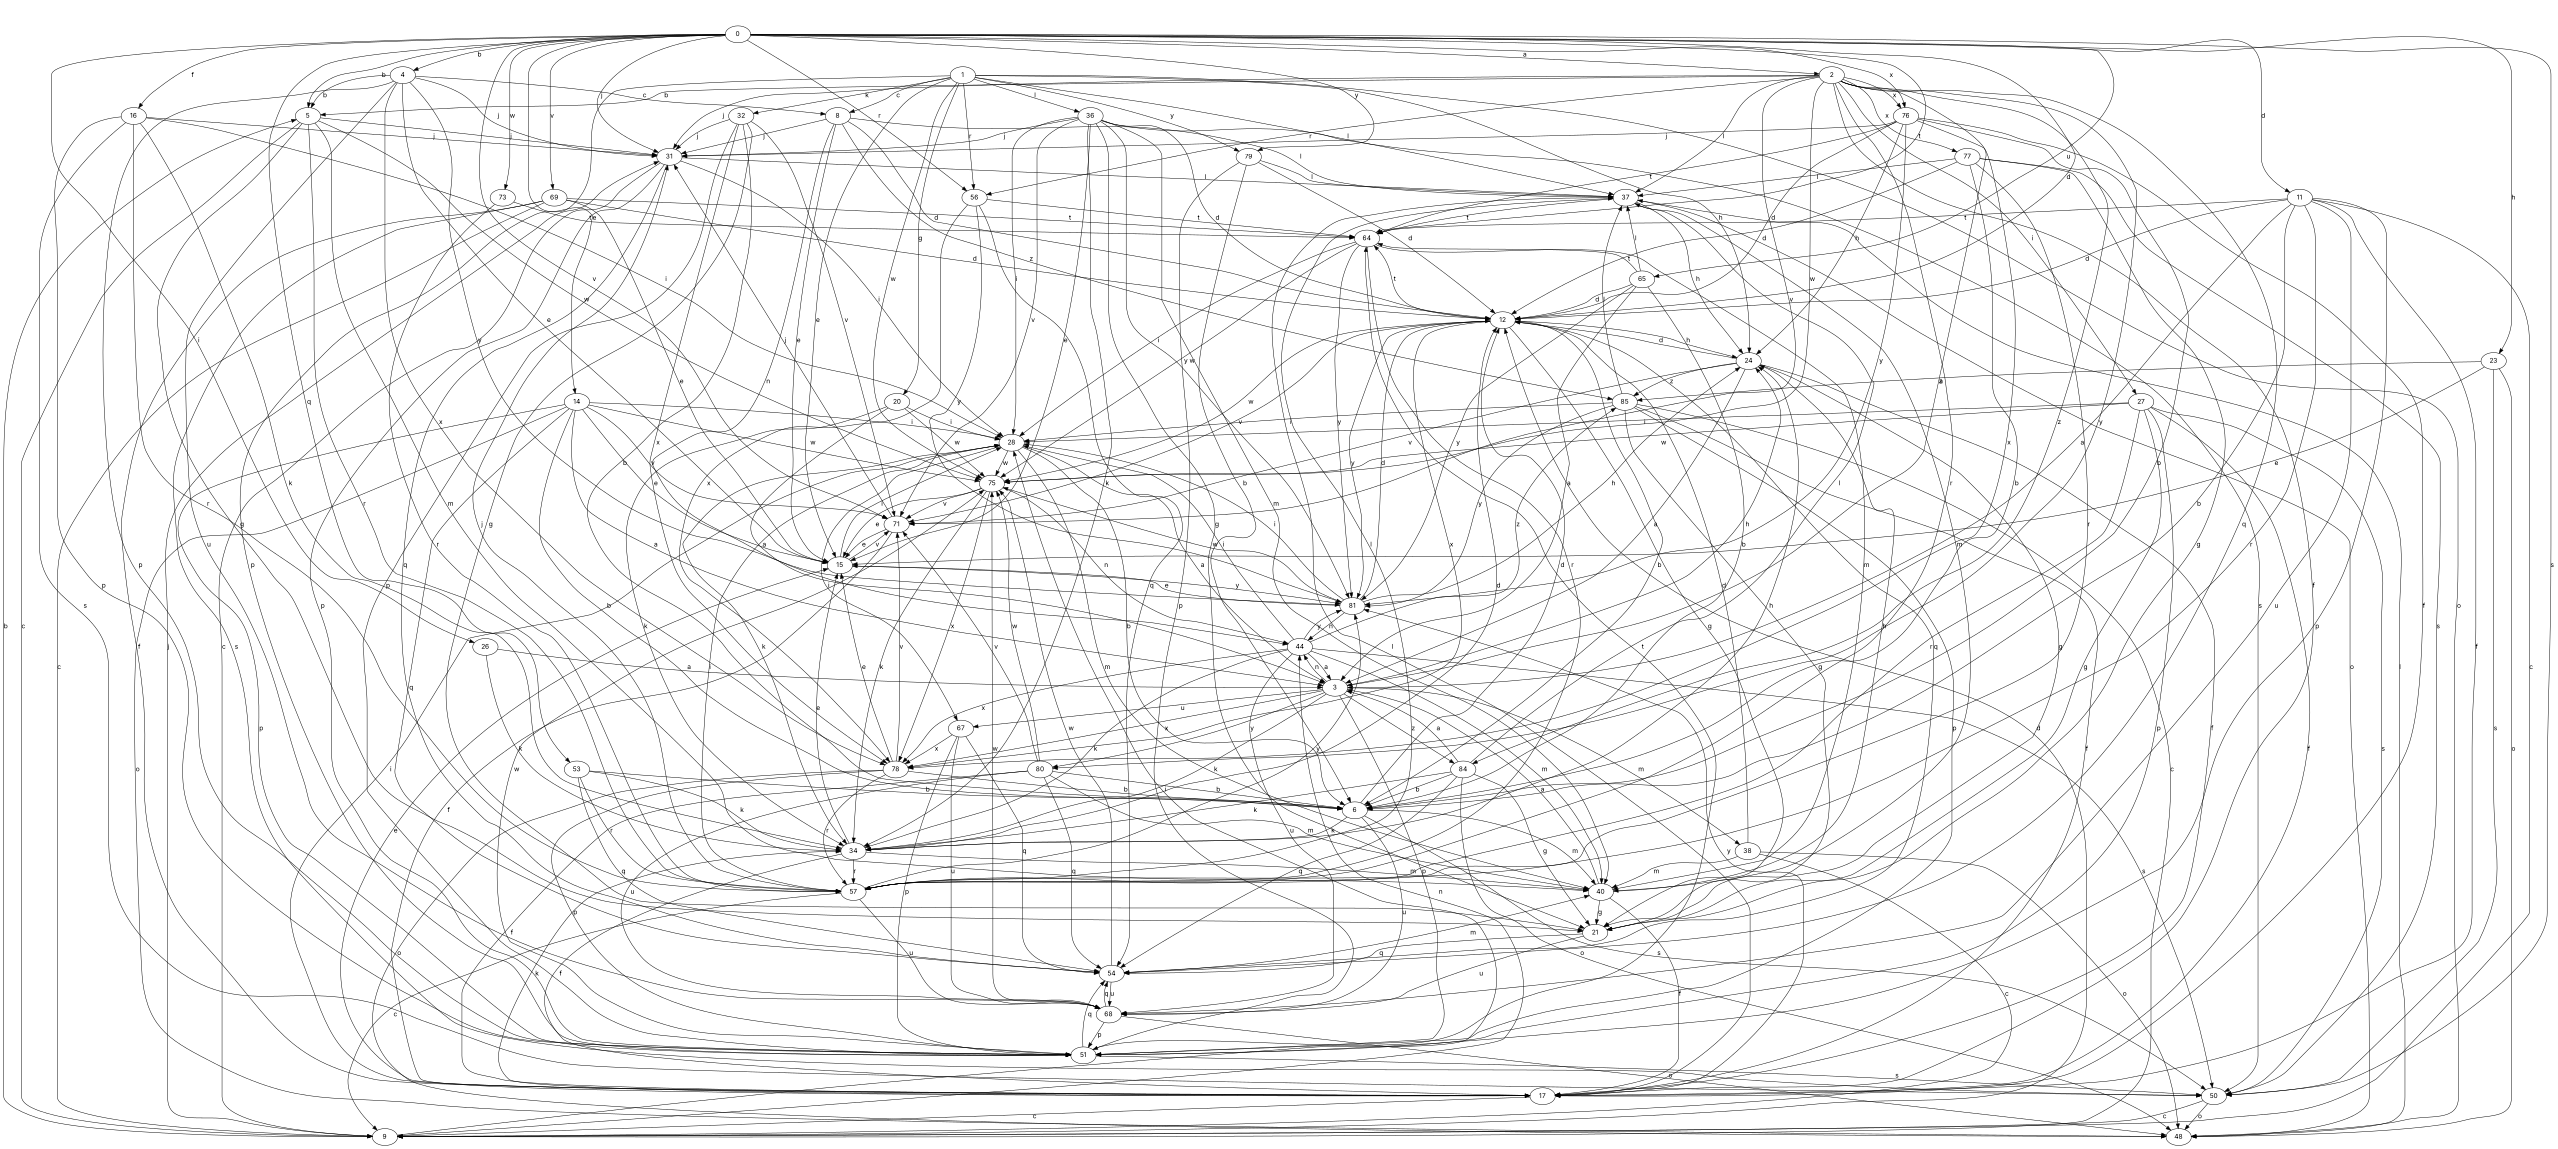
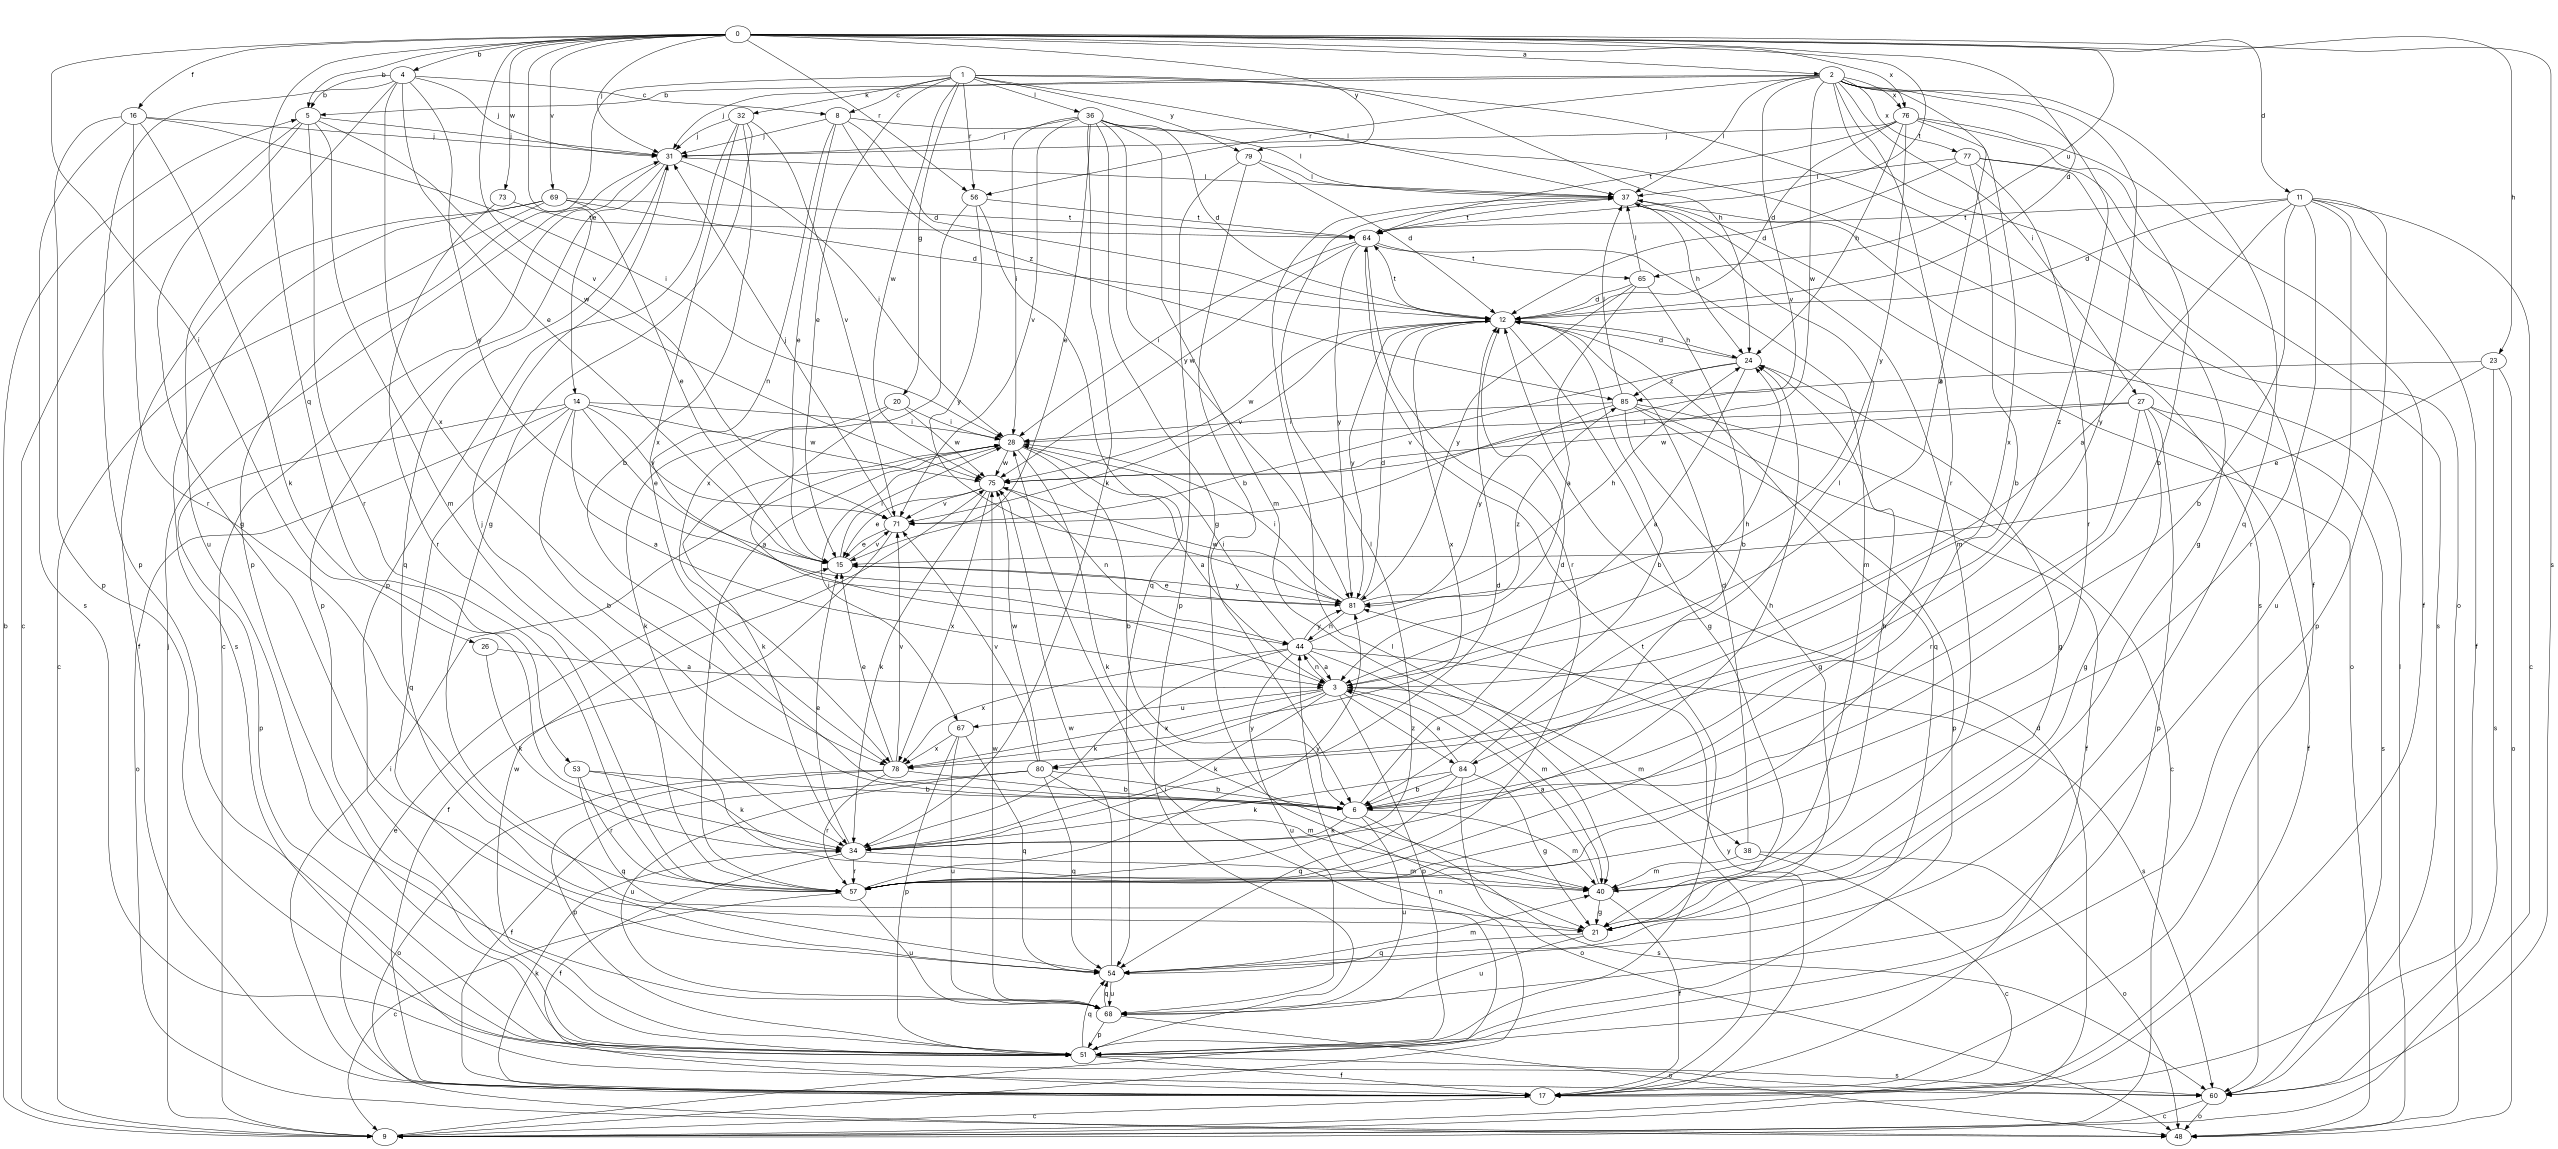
edge "65" -> "64": reversed
edge "28" -> "40": label "m" -> "k"
edge "24" -> "17": now "51" -> "17"
node "50": label "50" -> "60"
